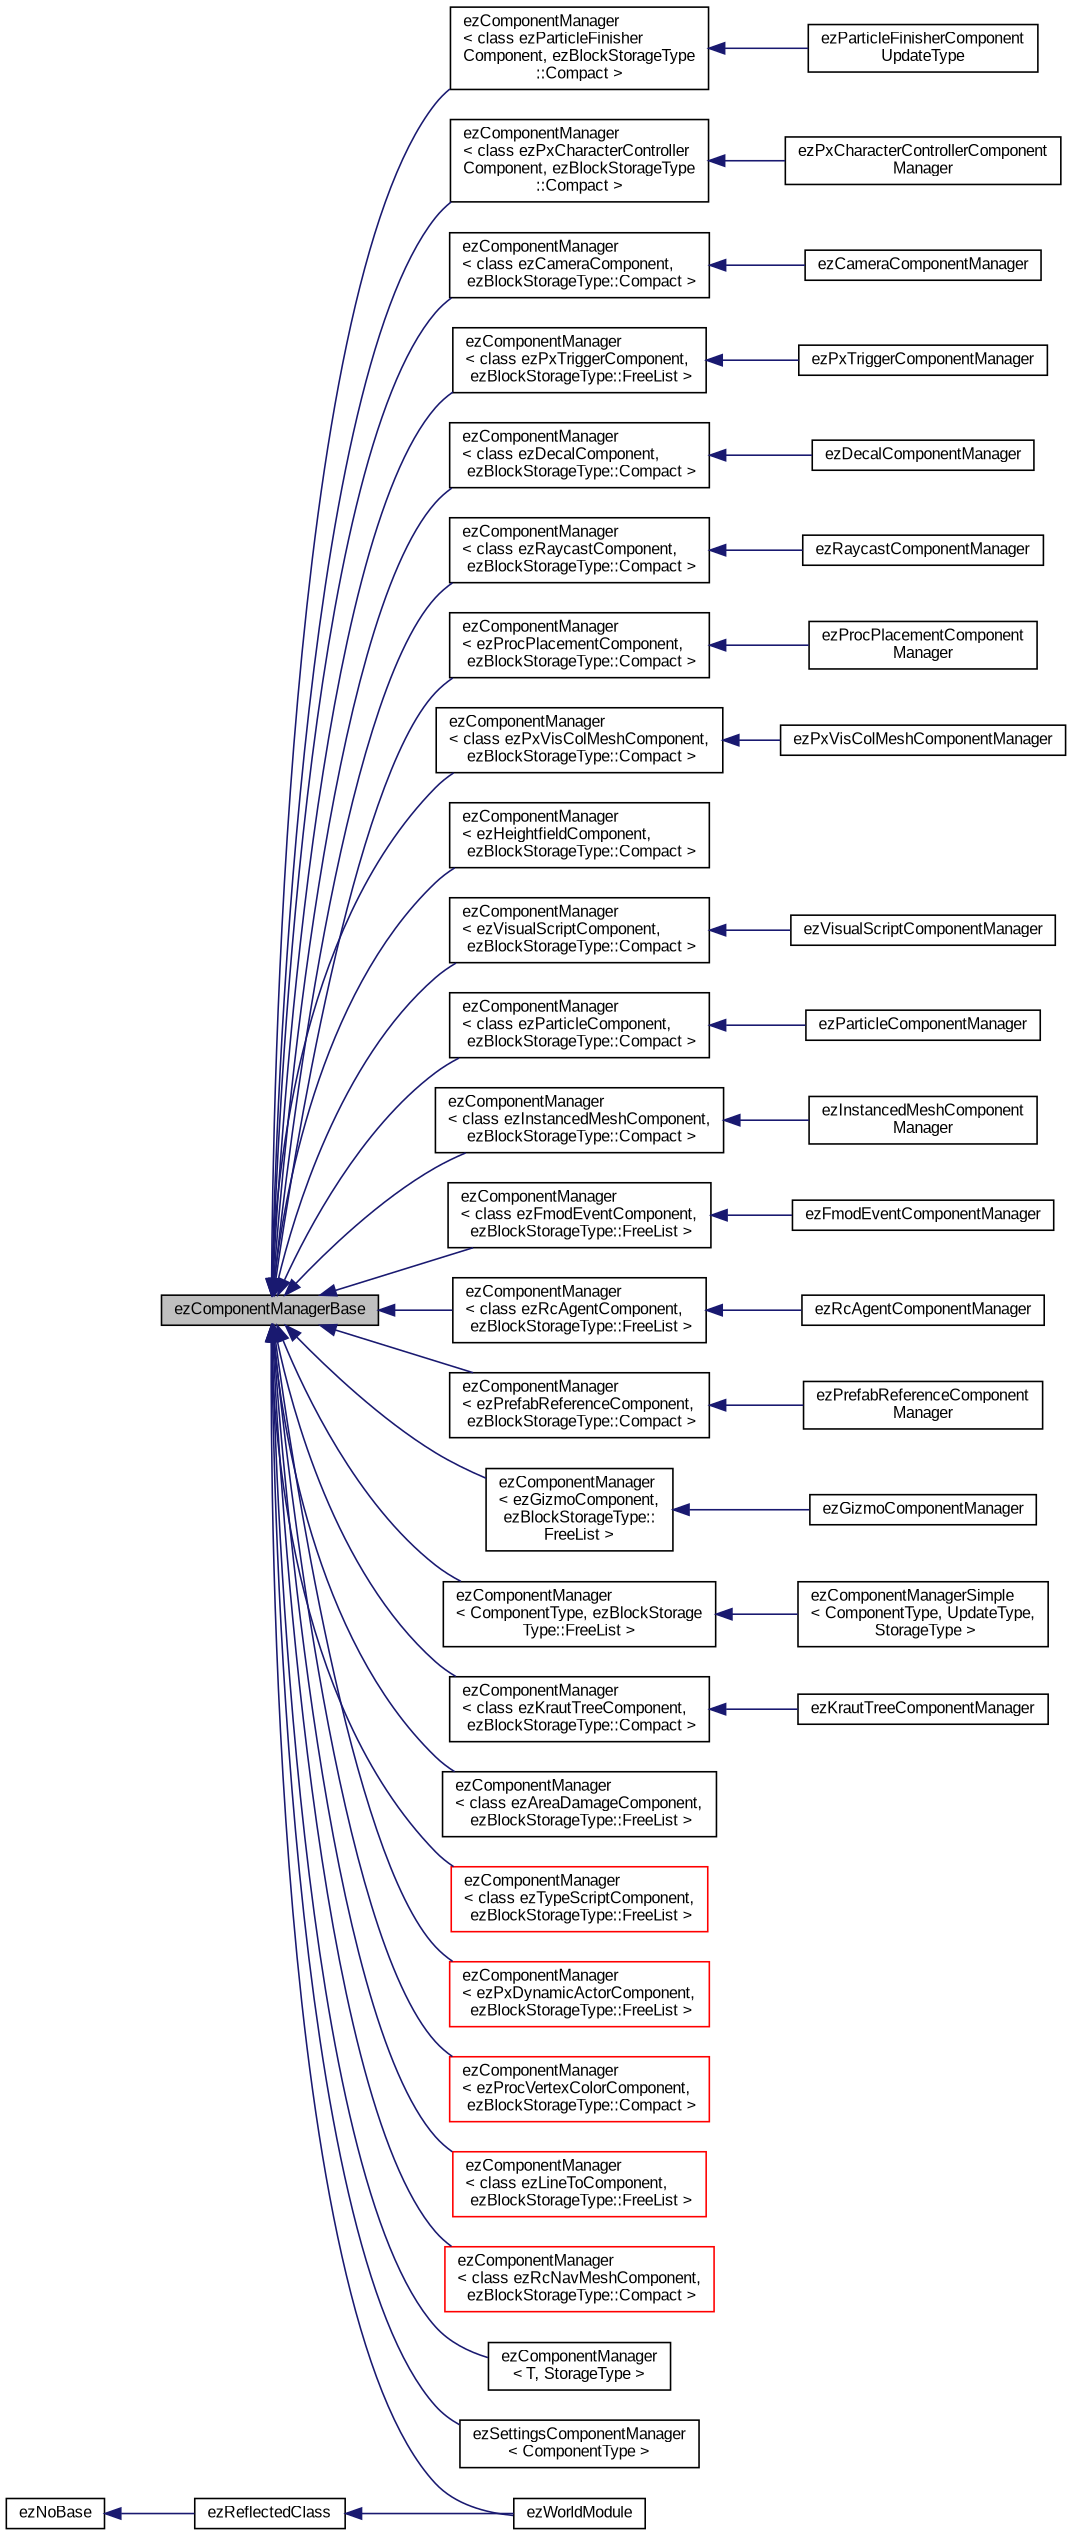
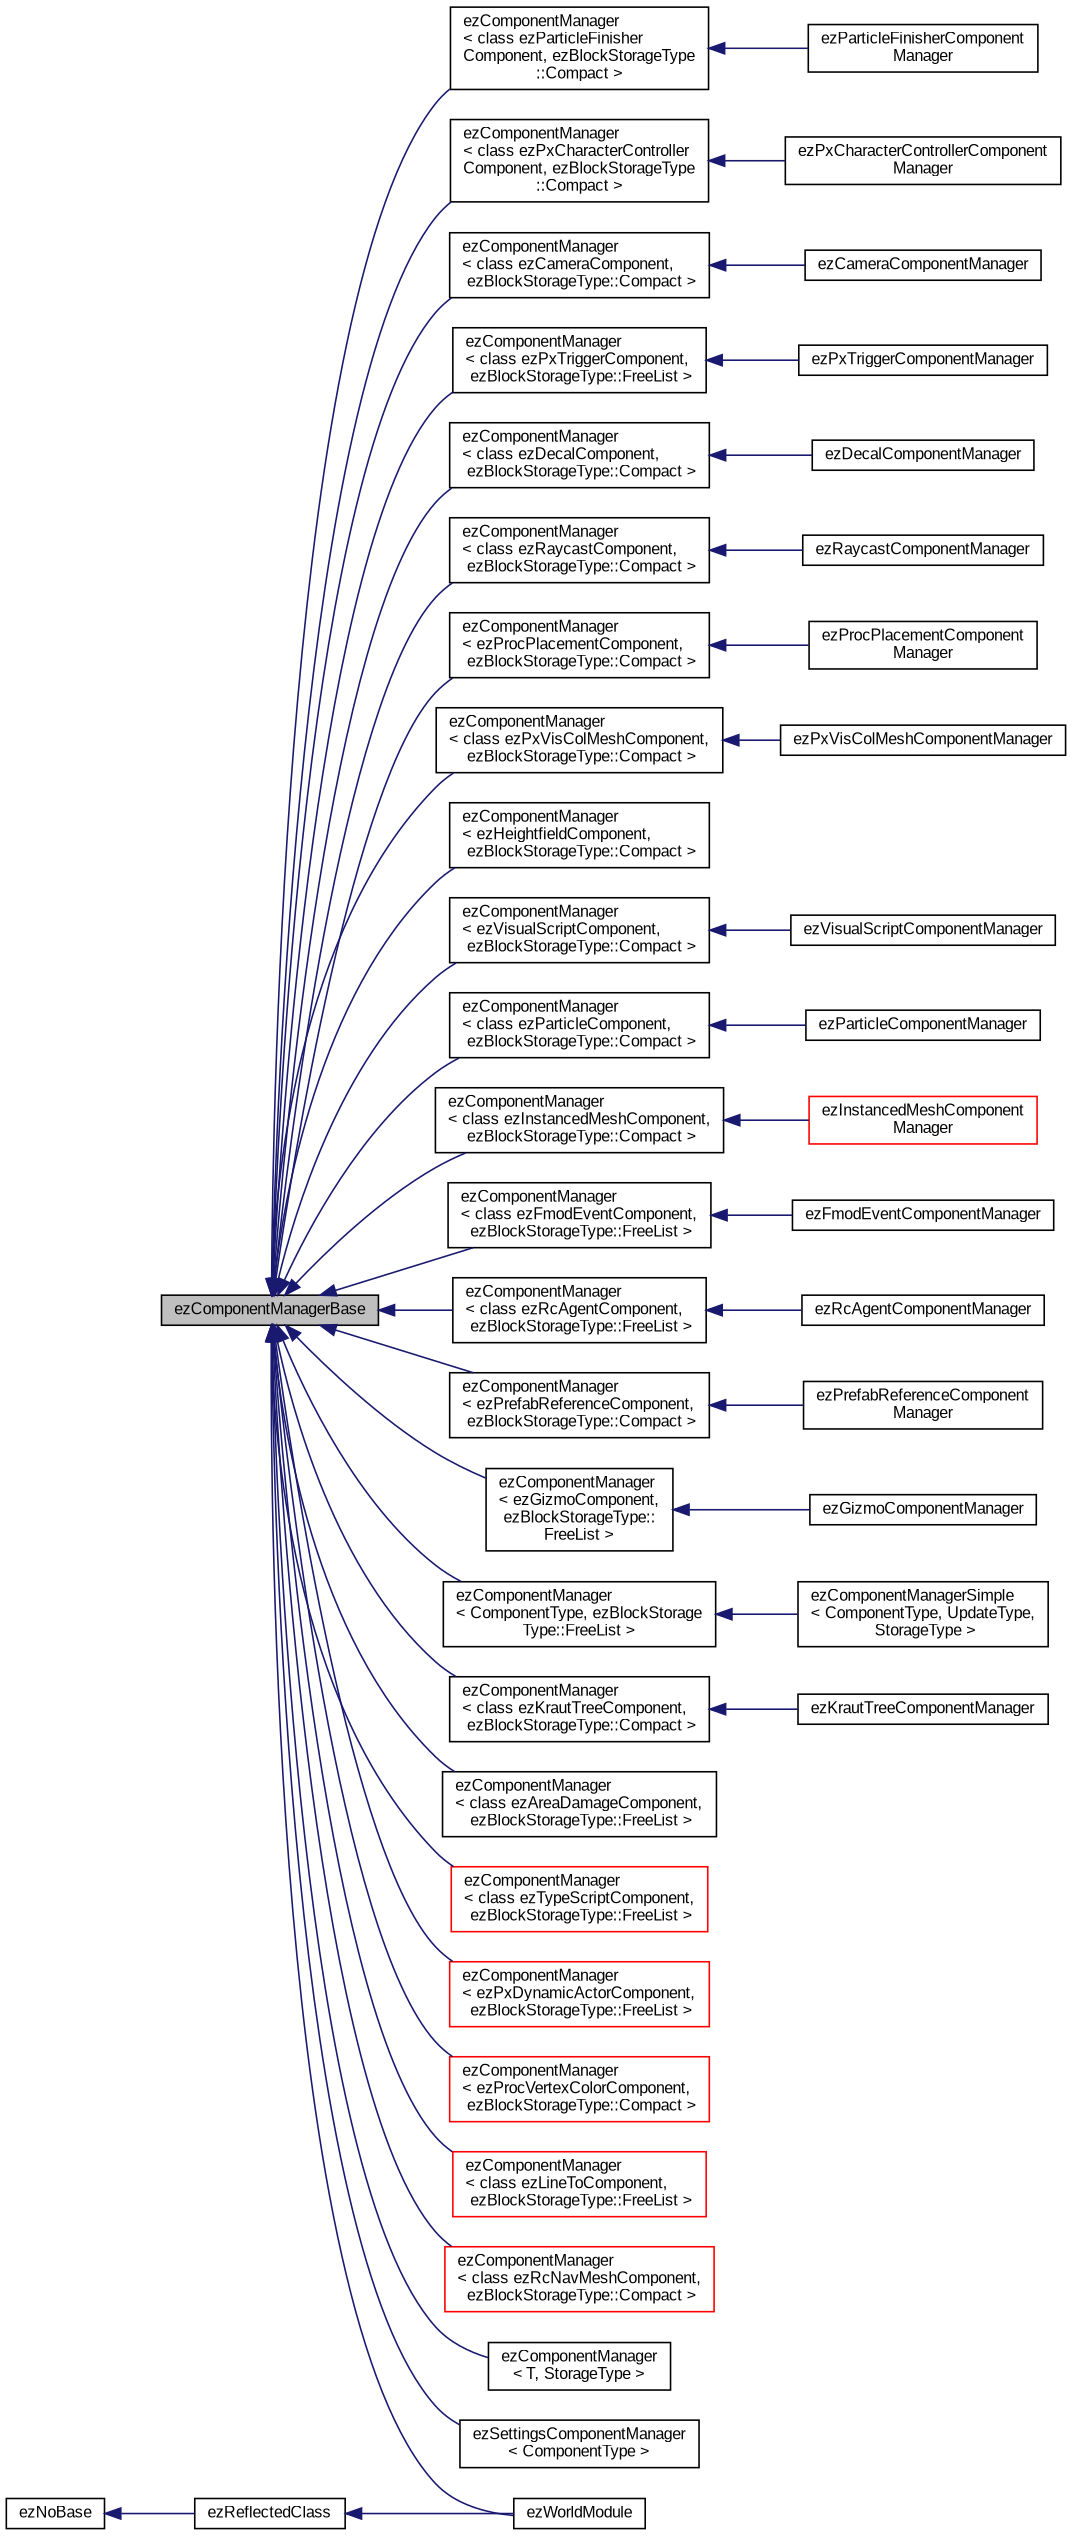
node "ezParticleFinisherComponent UpdateType": label "ezParticleFinisherComponent UpdateType" -> "ezParticleFinisherComponent Manager"
node "ezInstancedMeshComponent Manager": color black -> red
